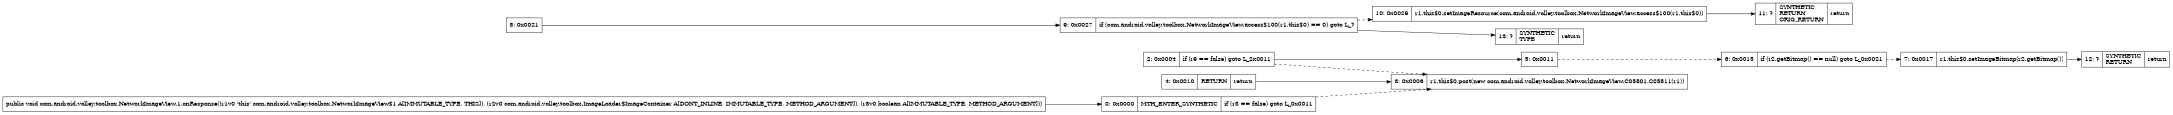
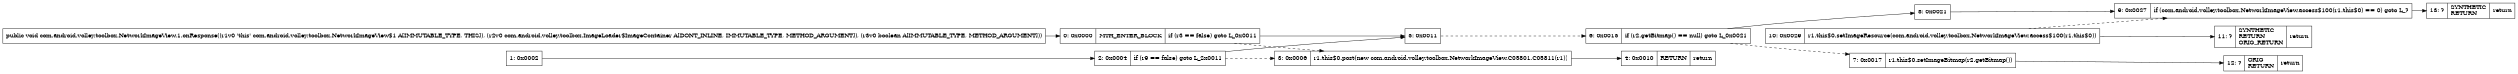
edge "9: 0x0027" -> "10: 0x0029": reversed
edge "6: 0x0015" -> "8: 0x0021": added
edge "0: 0x0000" -> "5: 0x0011": added
node "13: ?": text "TYPE" -> "RETURN"
node "12: ?": text "SYNTHETIC" -> "ORIG"
node "1: 0x0002": added
edge "4: 0x0010" -> "3: 0x0006": reversed
node "0: 0x0000": text "MTH_ENTER_SYNTHETIC" -> "MTH_ENTER_BLOCK"
